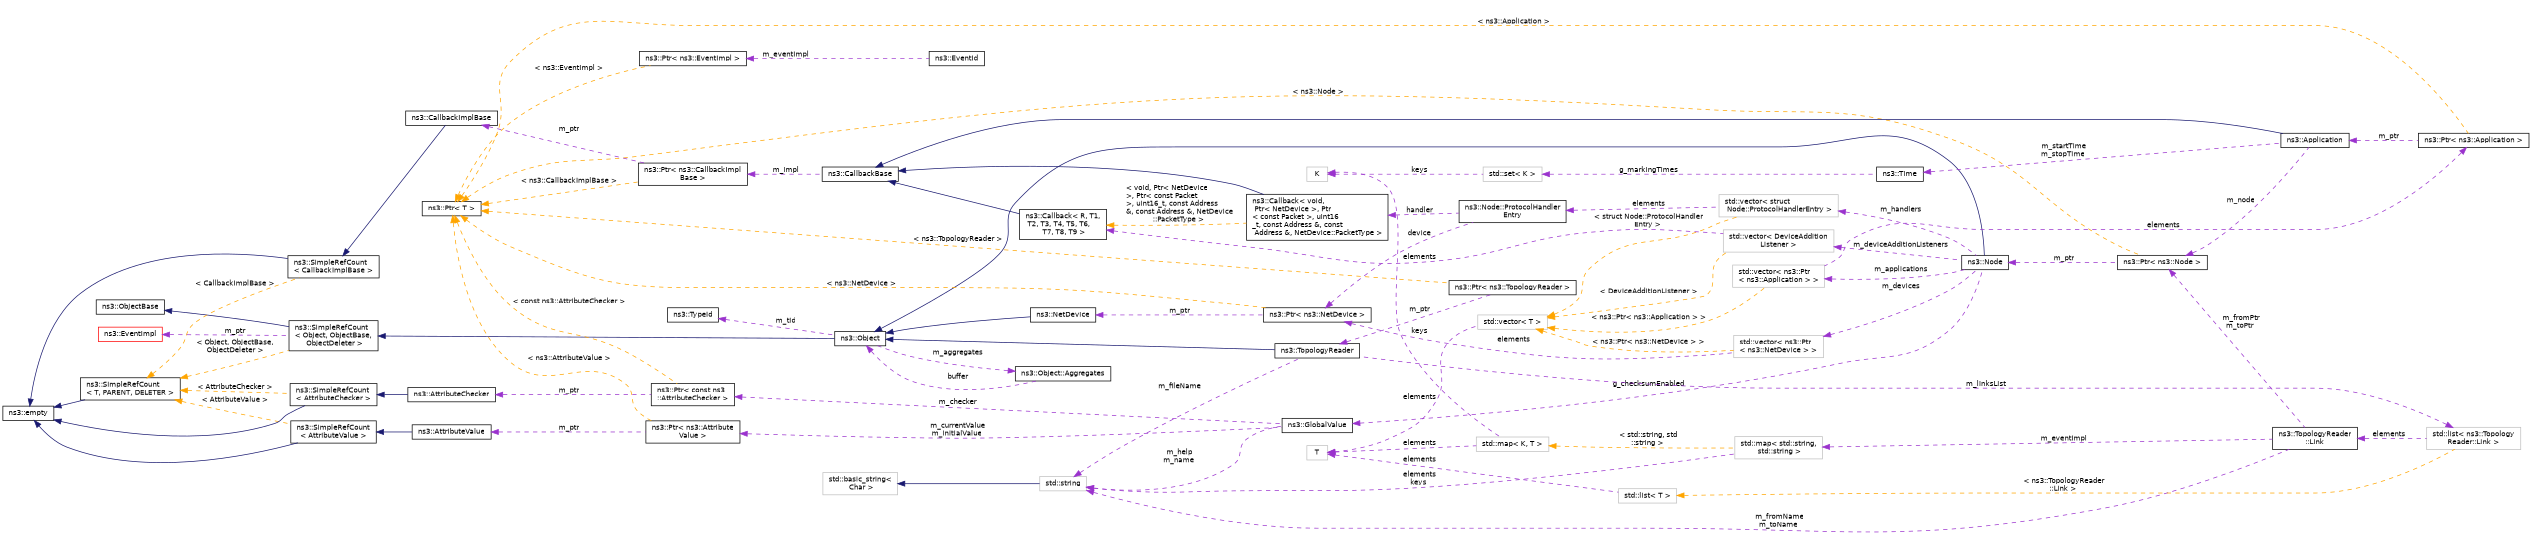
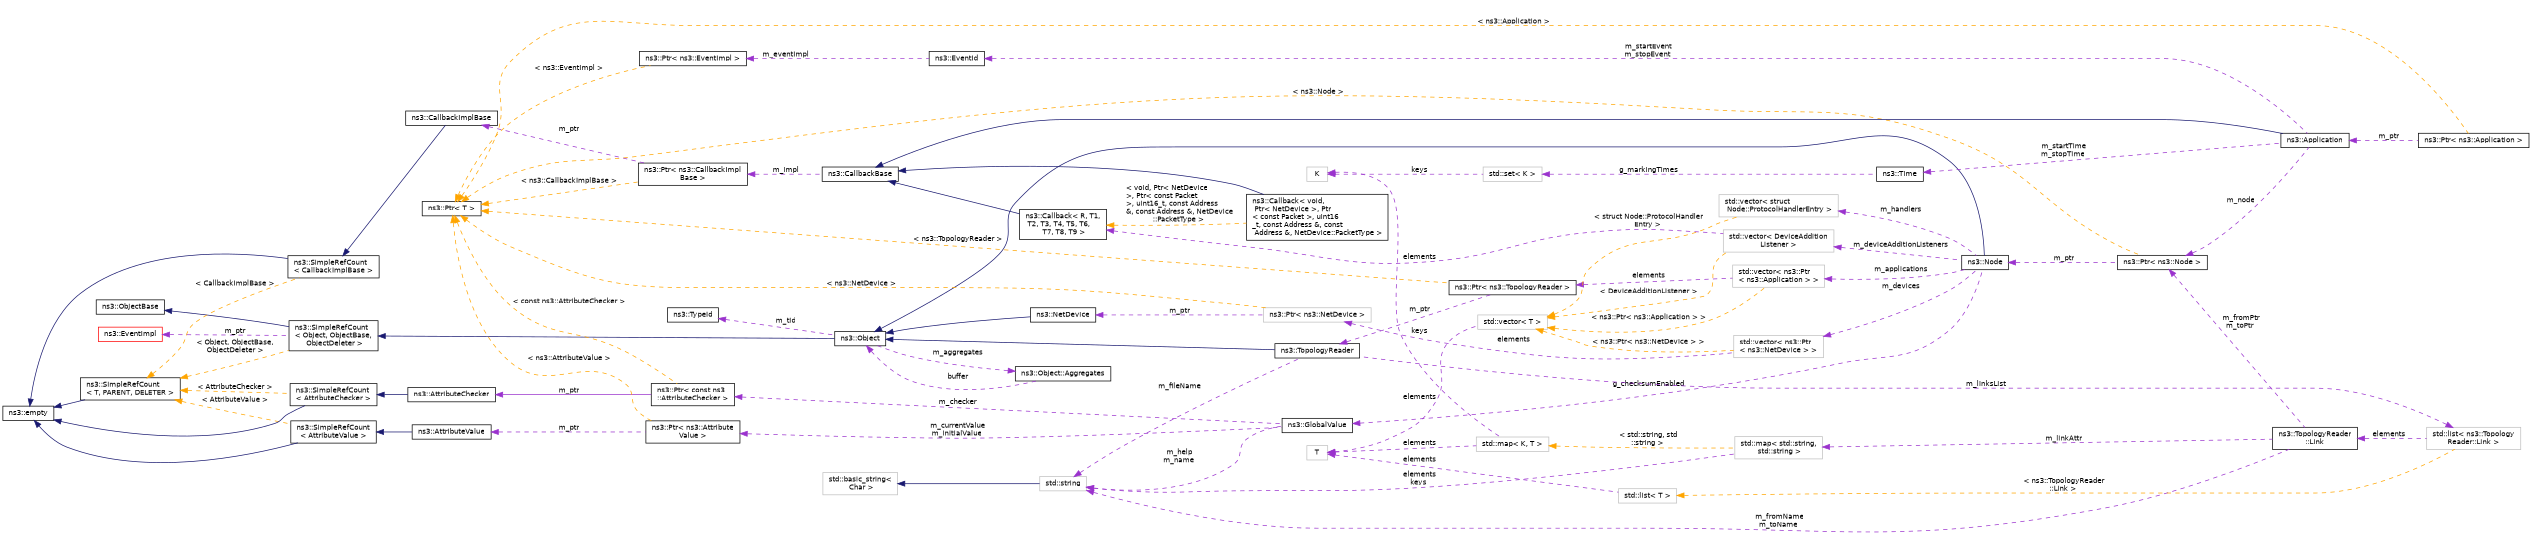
edge "ns3::Application" -> "ns3::EventId": added, label "m_startEvent m_stopEvent"
node "ns3::Node::ProtocolHandler Entry": removed
edge "std::vector< ns3::Ptr < ns3::Application > >" -> "ns3::Ptr< ns3::Application >": now "std::vector< ns3::Ptr < ns3::Application > >" -> "ns3::Ptr< ns3::TopologyReader >"
node "ns3::Ptr< ns3::NetDevice >": color black -> grey75
edge "ns3::Ptr< const ns3 ::AttributeChecker >" -> "ns3::AttributeChecker": style dashed -> solid
edge "ns3::TopologyReader ::Link" -> "std::map< std::string, std::string >": label " m_eventImpl" -> " m_linkAttr"
